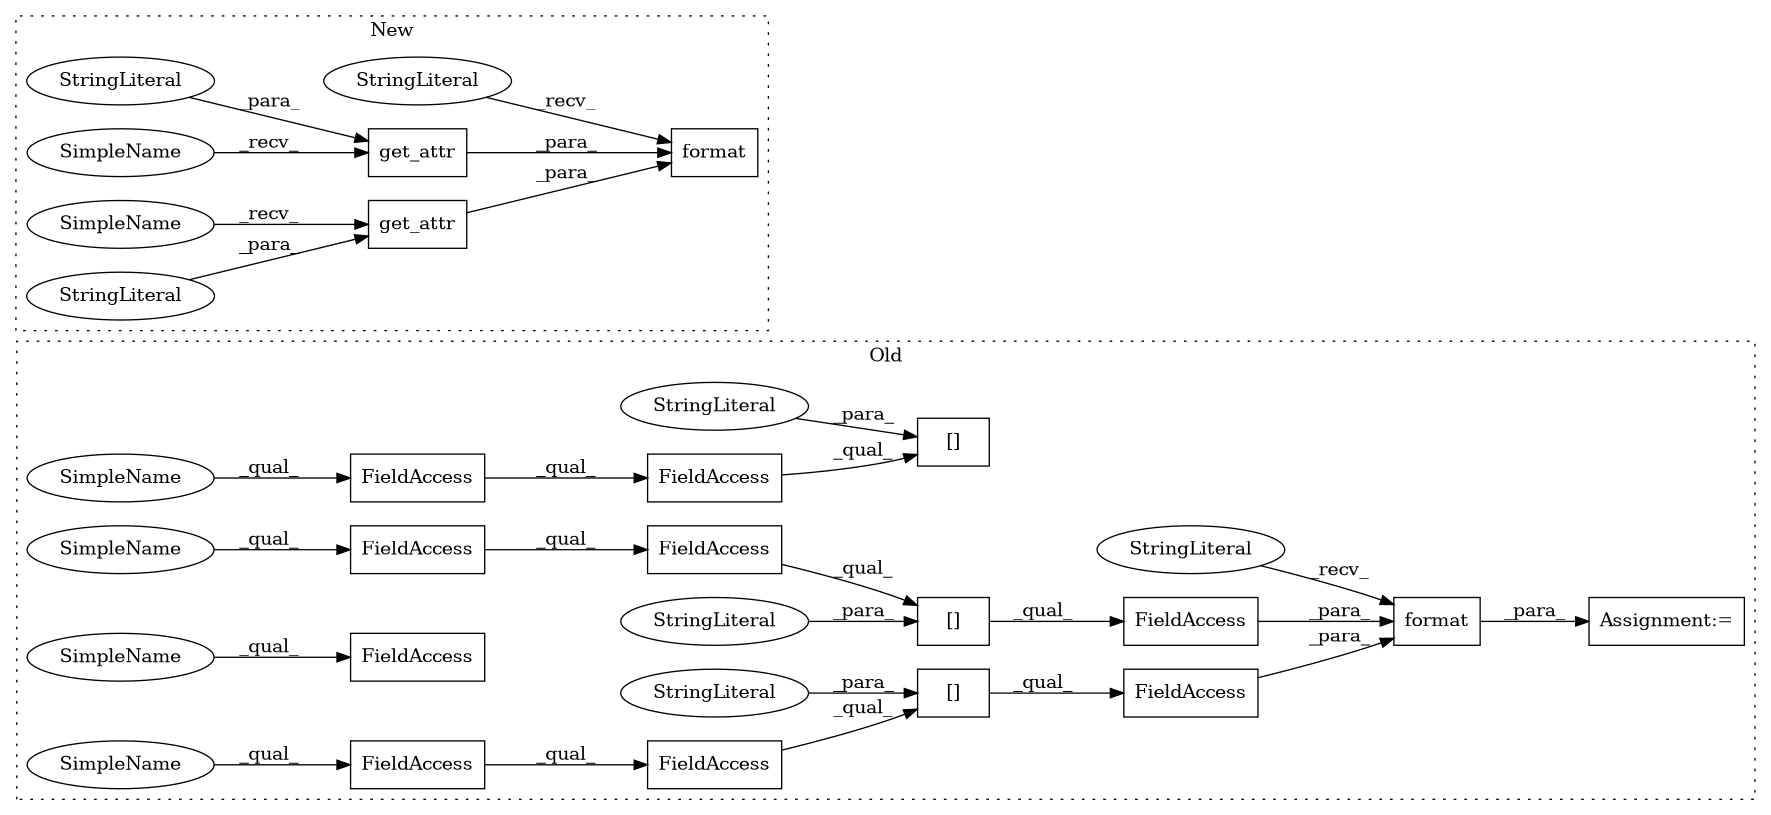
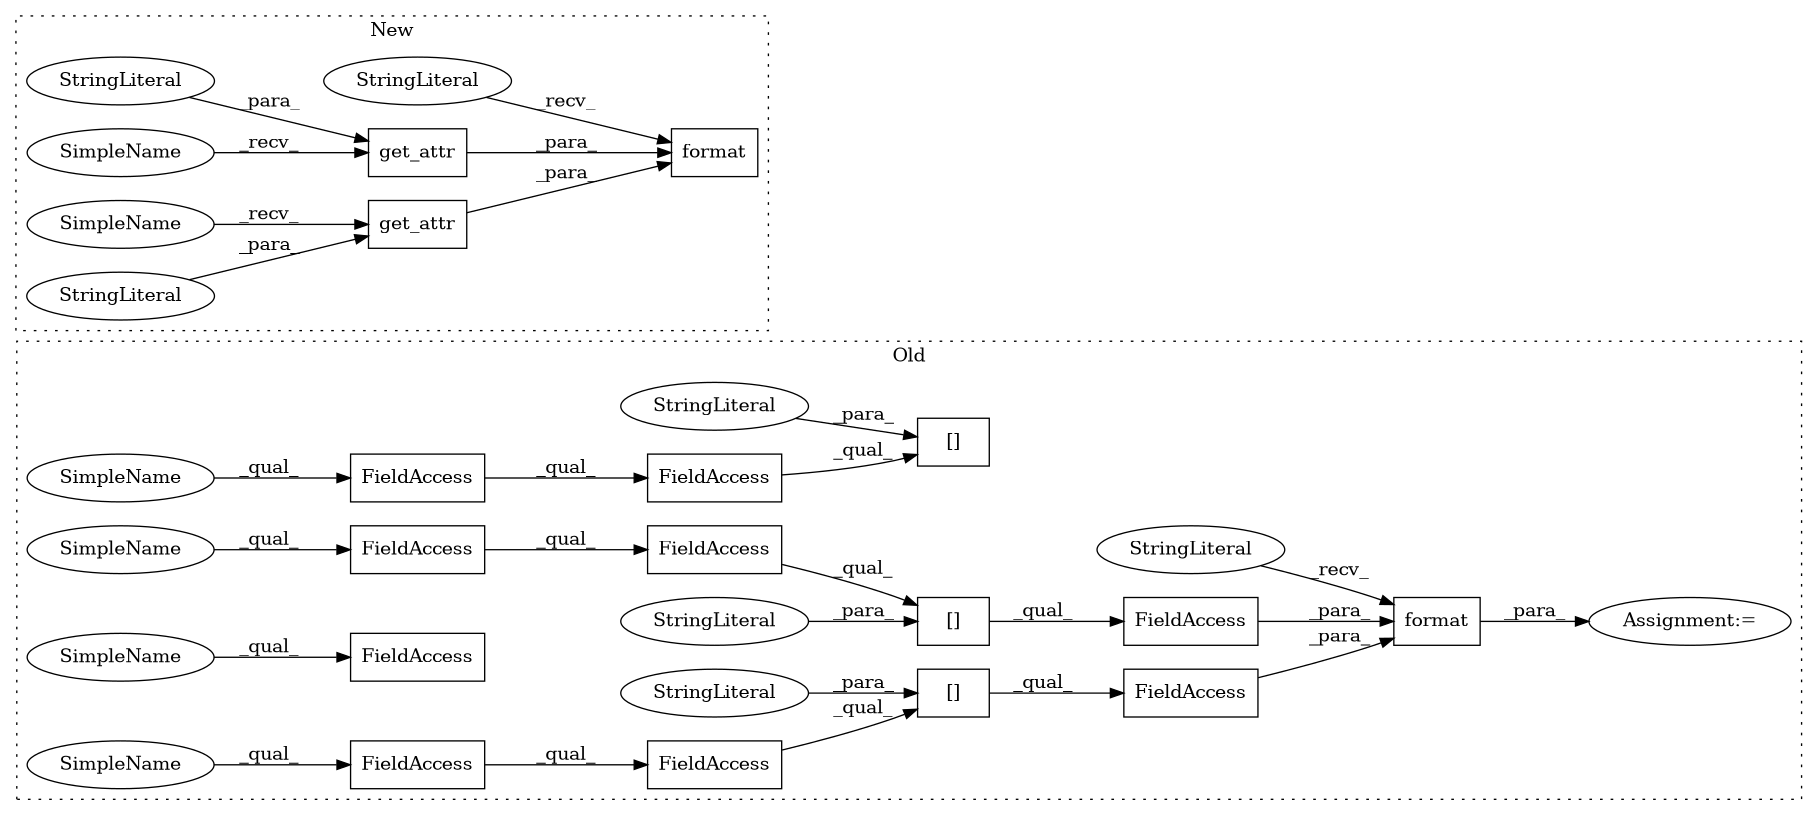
node "Assignment:=": shape box -> ellipse
